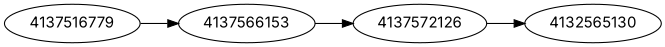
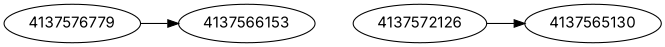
node "4137516779": label "4137516779" -> "4137576779"
edge "4137566153" -> "4137572126": removed
node "4132565130": label "4132565130" -> "4137565130"
